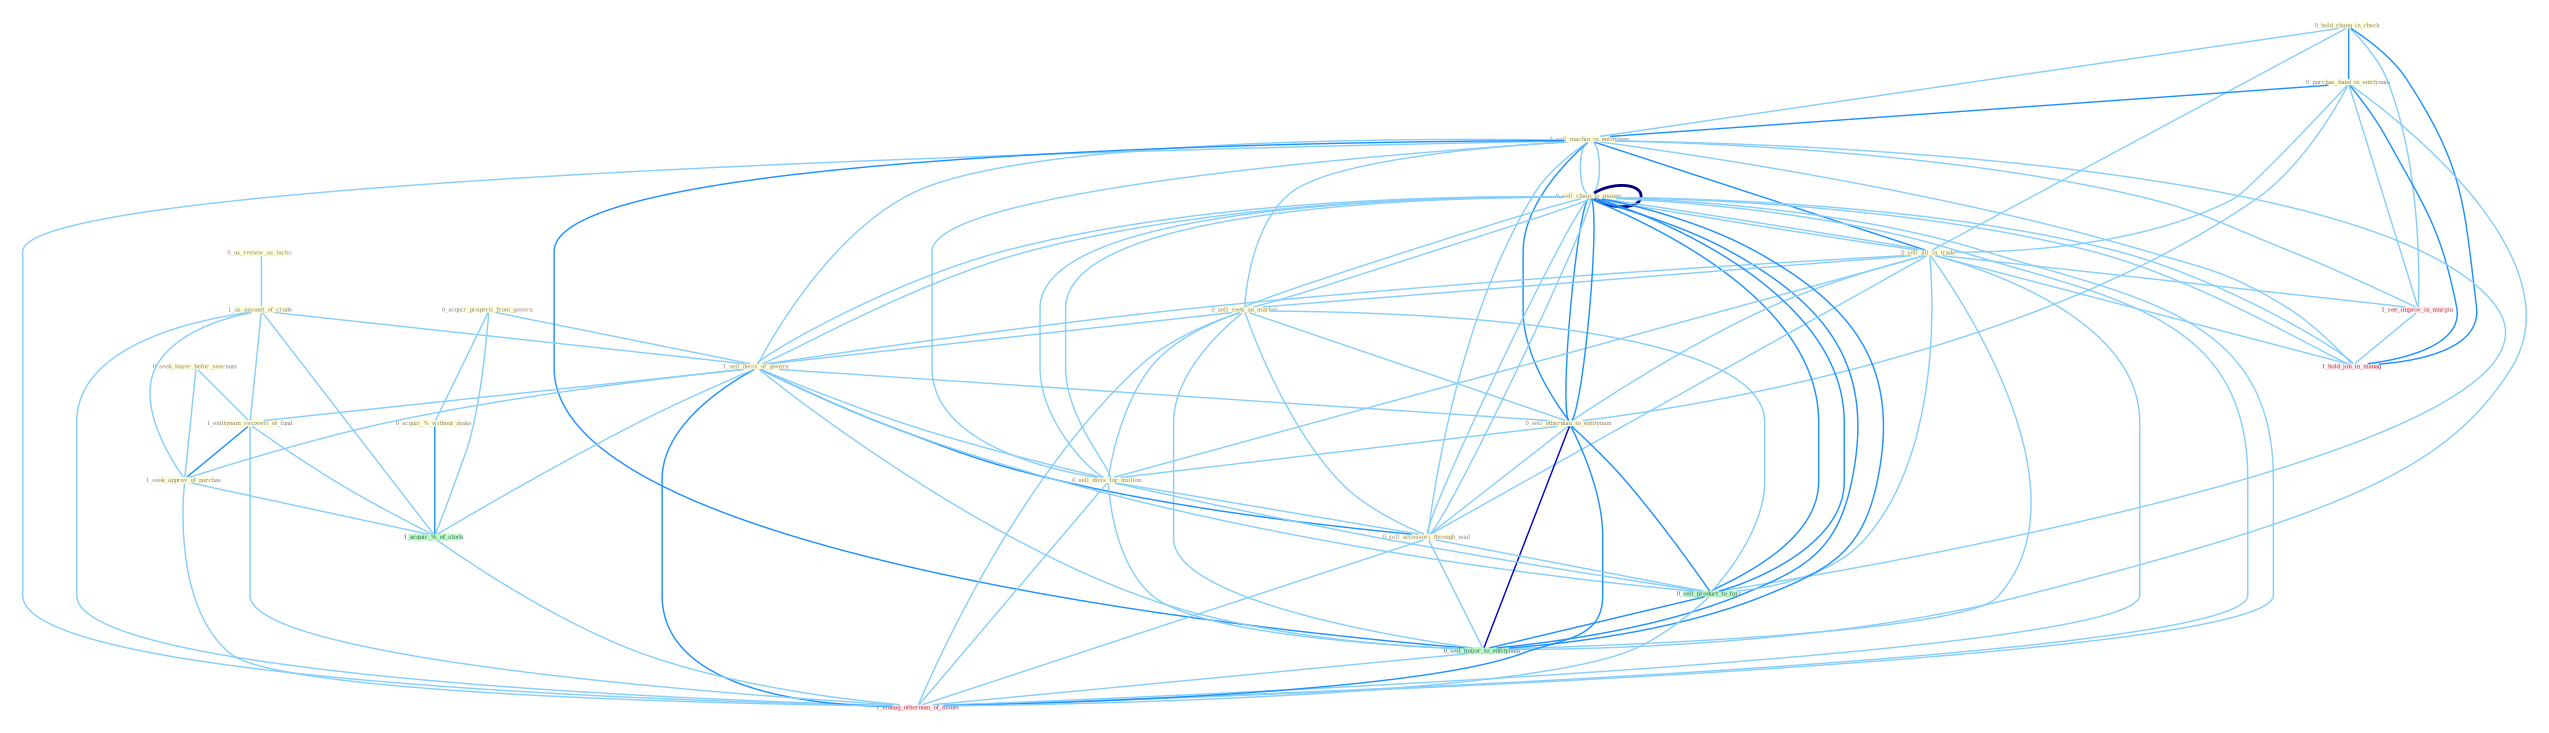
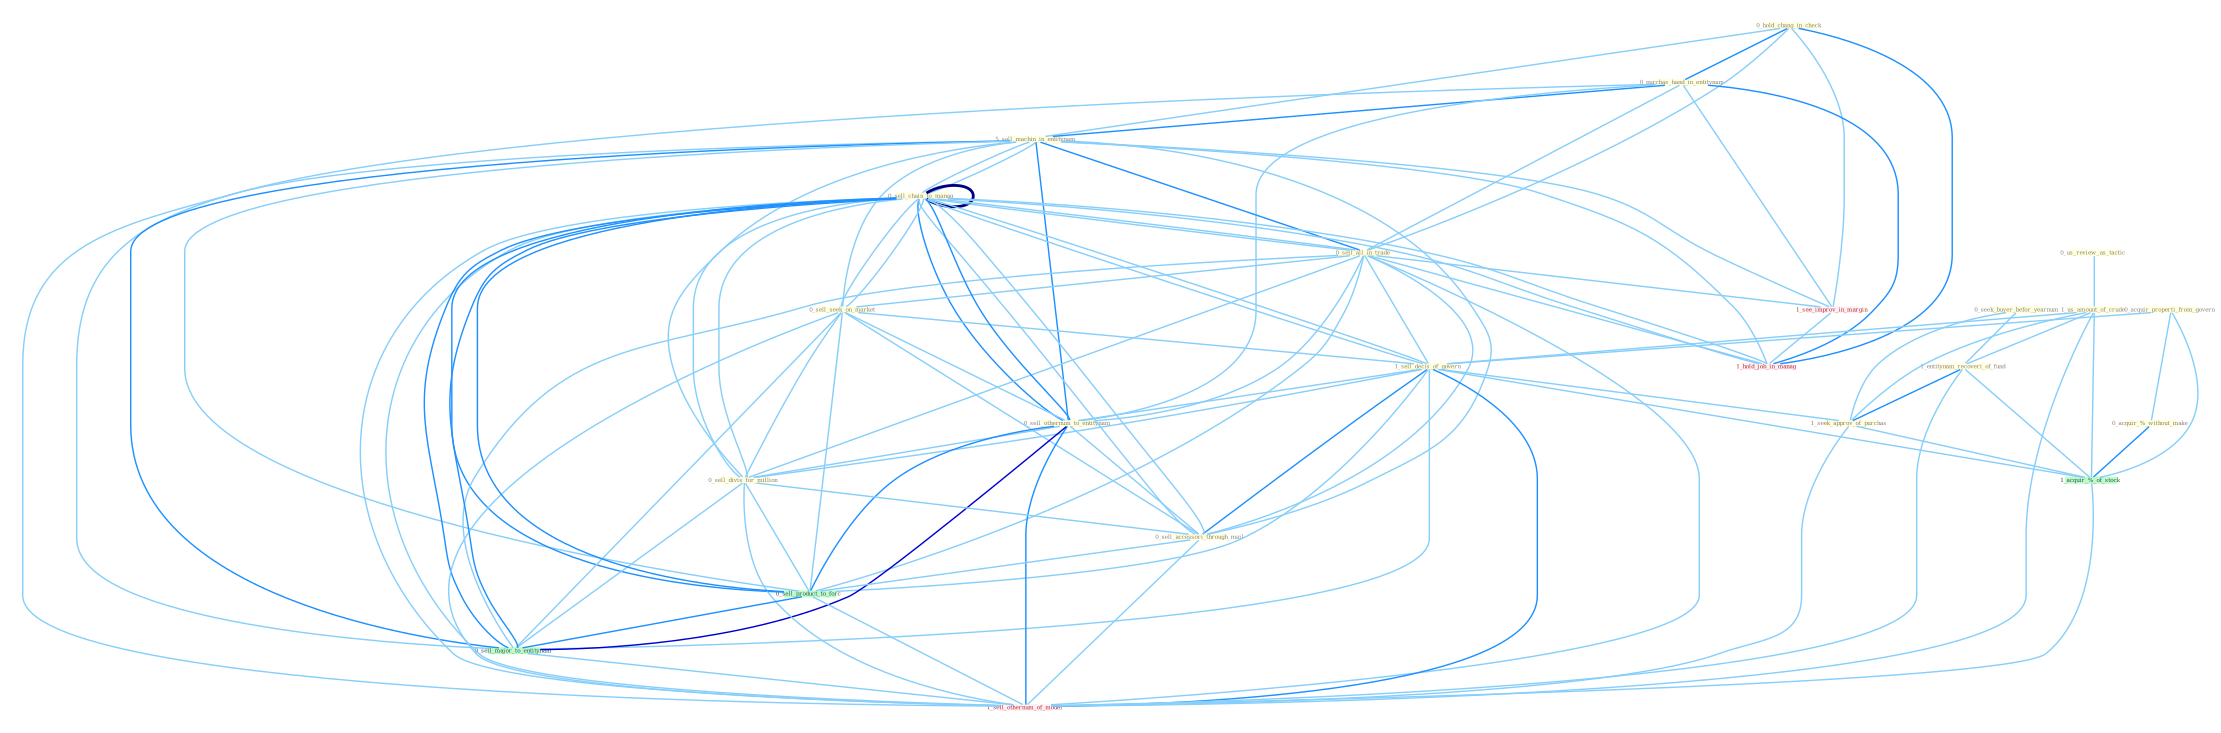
edge "5_sell_machin_in_entitynam" -- "1_sell_decis_of_govern": removed
edge "1_sell_decis_of_govern" -- "1_entitynam_recoveri_of_fund": removed
edge "0_sell_accessori_through_mail" -- "0_sell_major_to_entitynam": removed
node "1_manag_othernum_of_model": label "1_manag_othernum_of_model" -> "1_sell_othernum_of_model"
